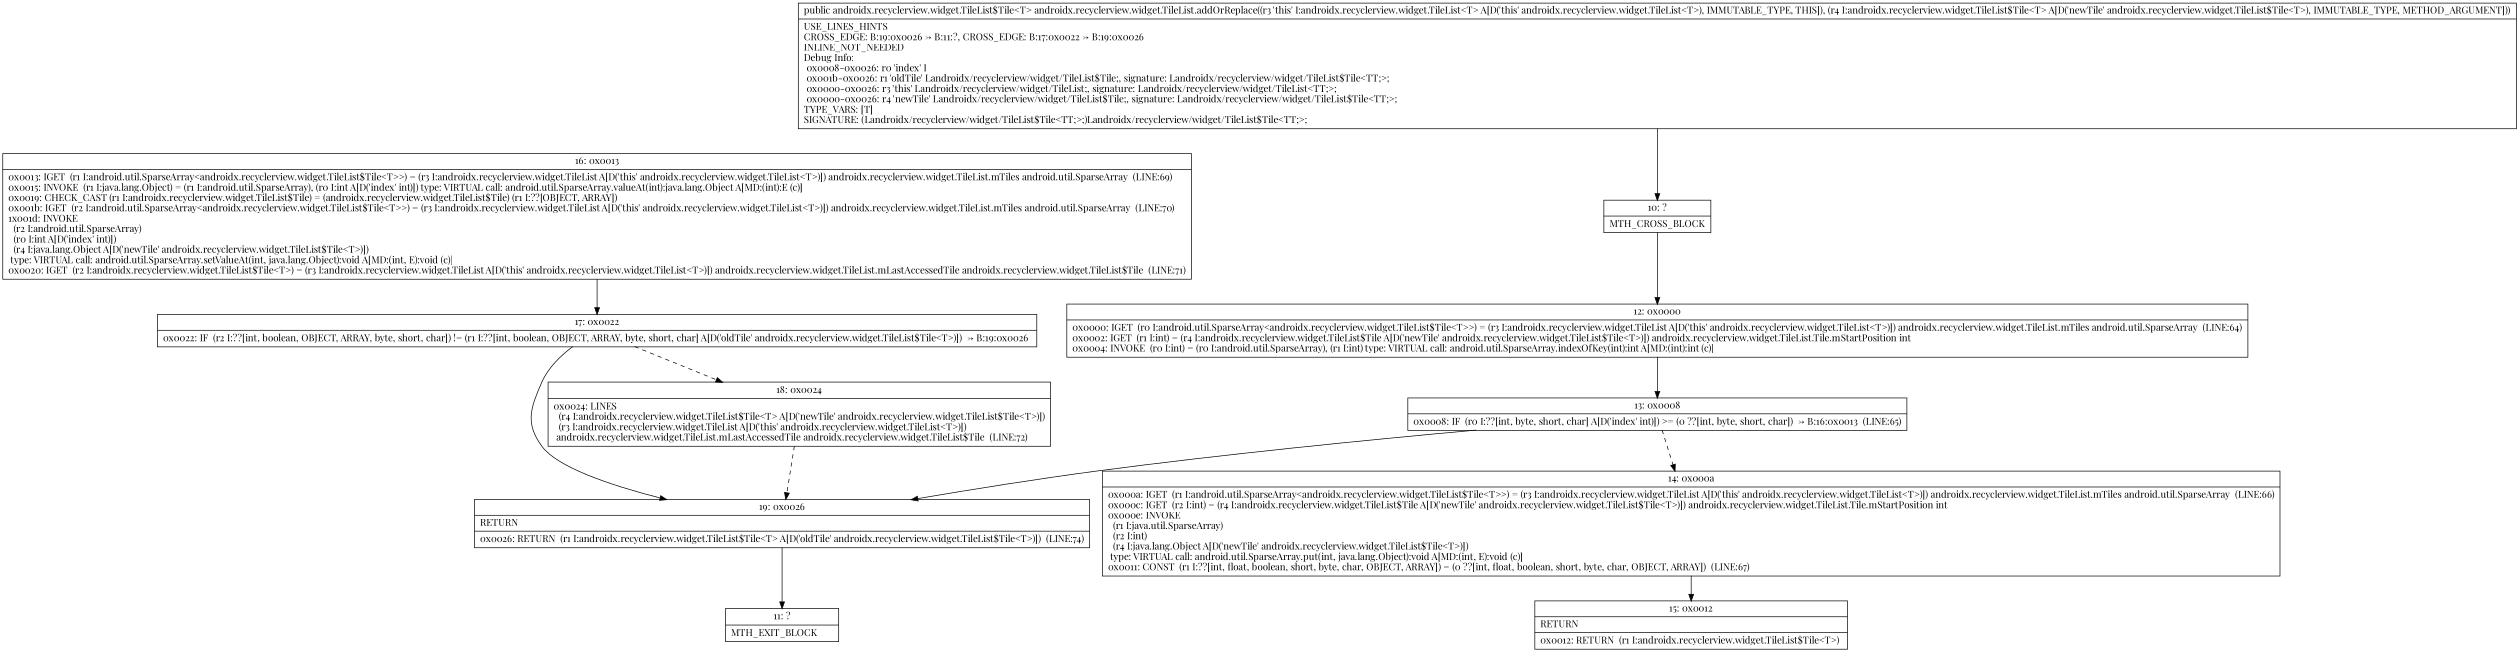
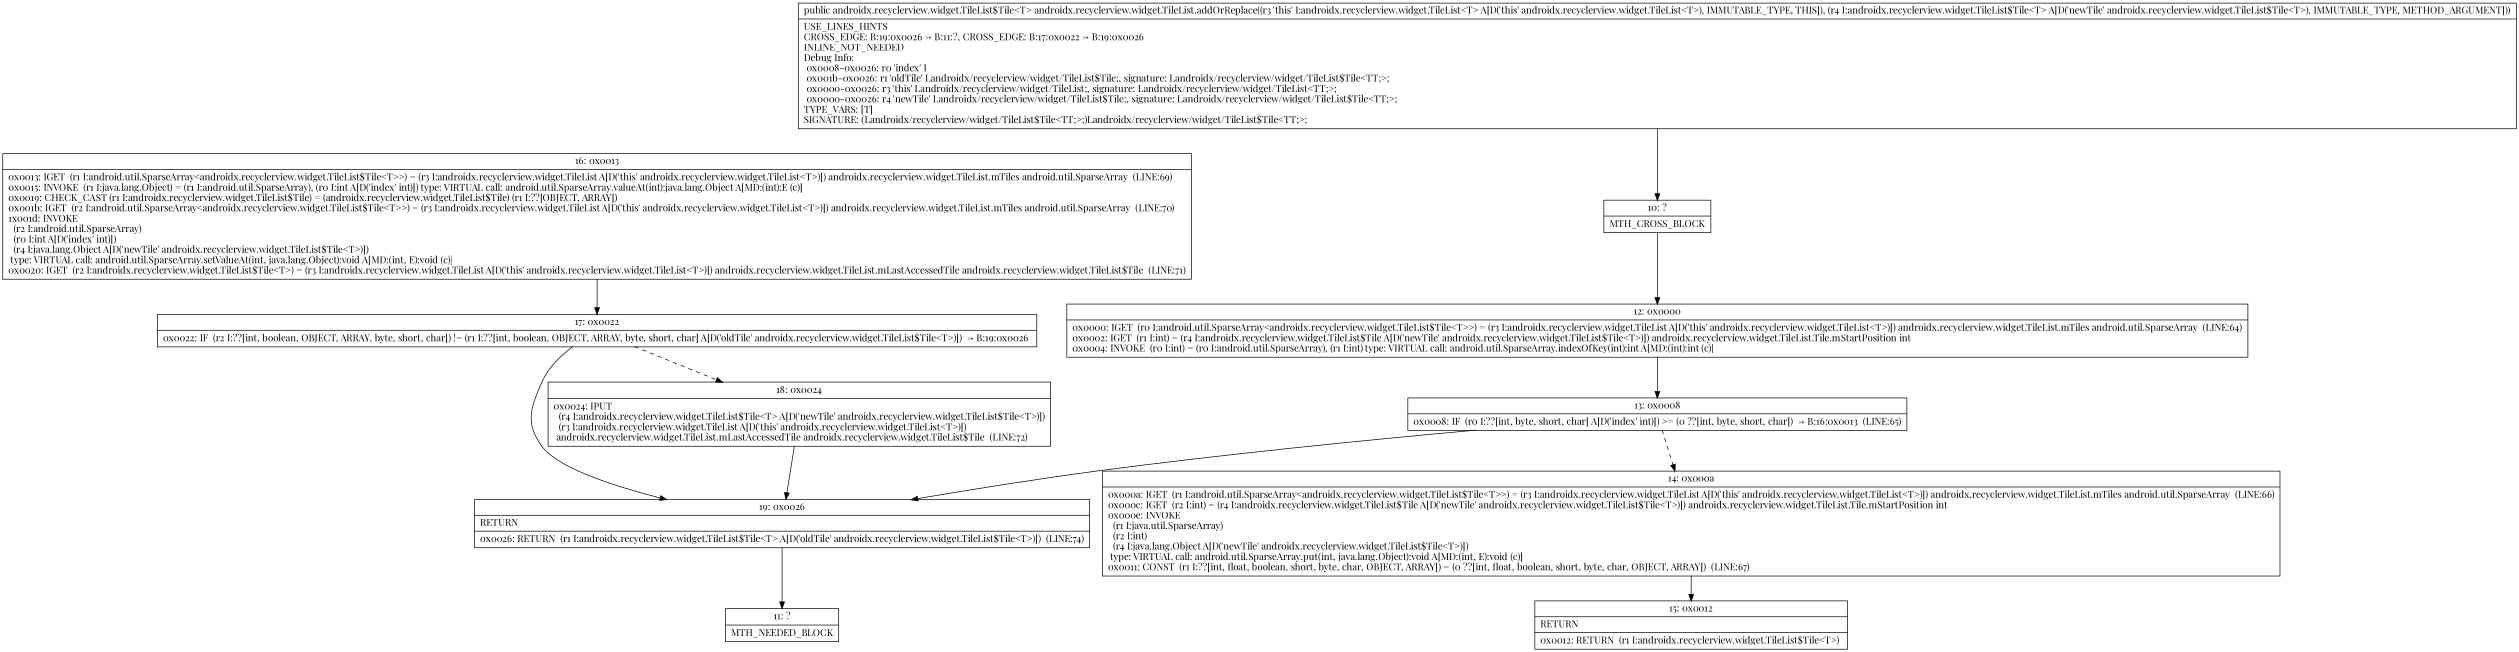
node "18: 0x0024": text "0x0024: LINES" -> "0x0024: IPUT"
edge "18: 0x0024" -> "19: 0x0026": style dashed -> solid
node "11: ?": text "MTH_EXIT_BLOCK" -> "MTH_NEEDED_BLOCK"
